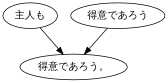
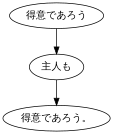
edge "得意であろう" -> "得意であろう。": now "得意であろう" -> "主人も"
